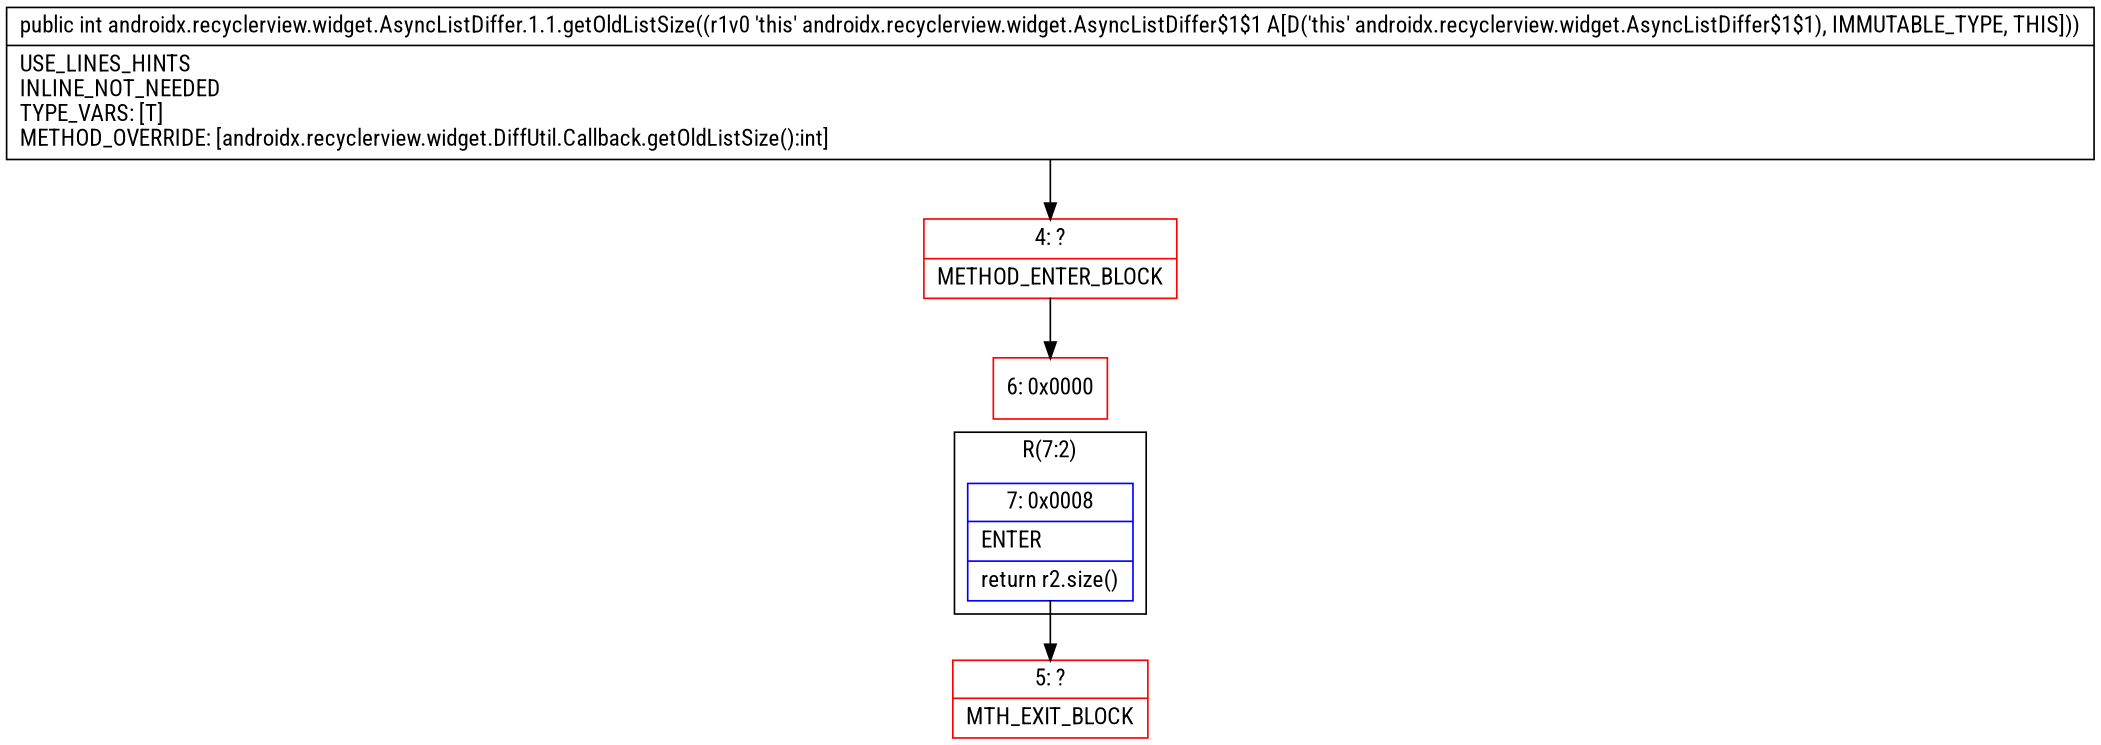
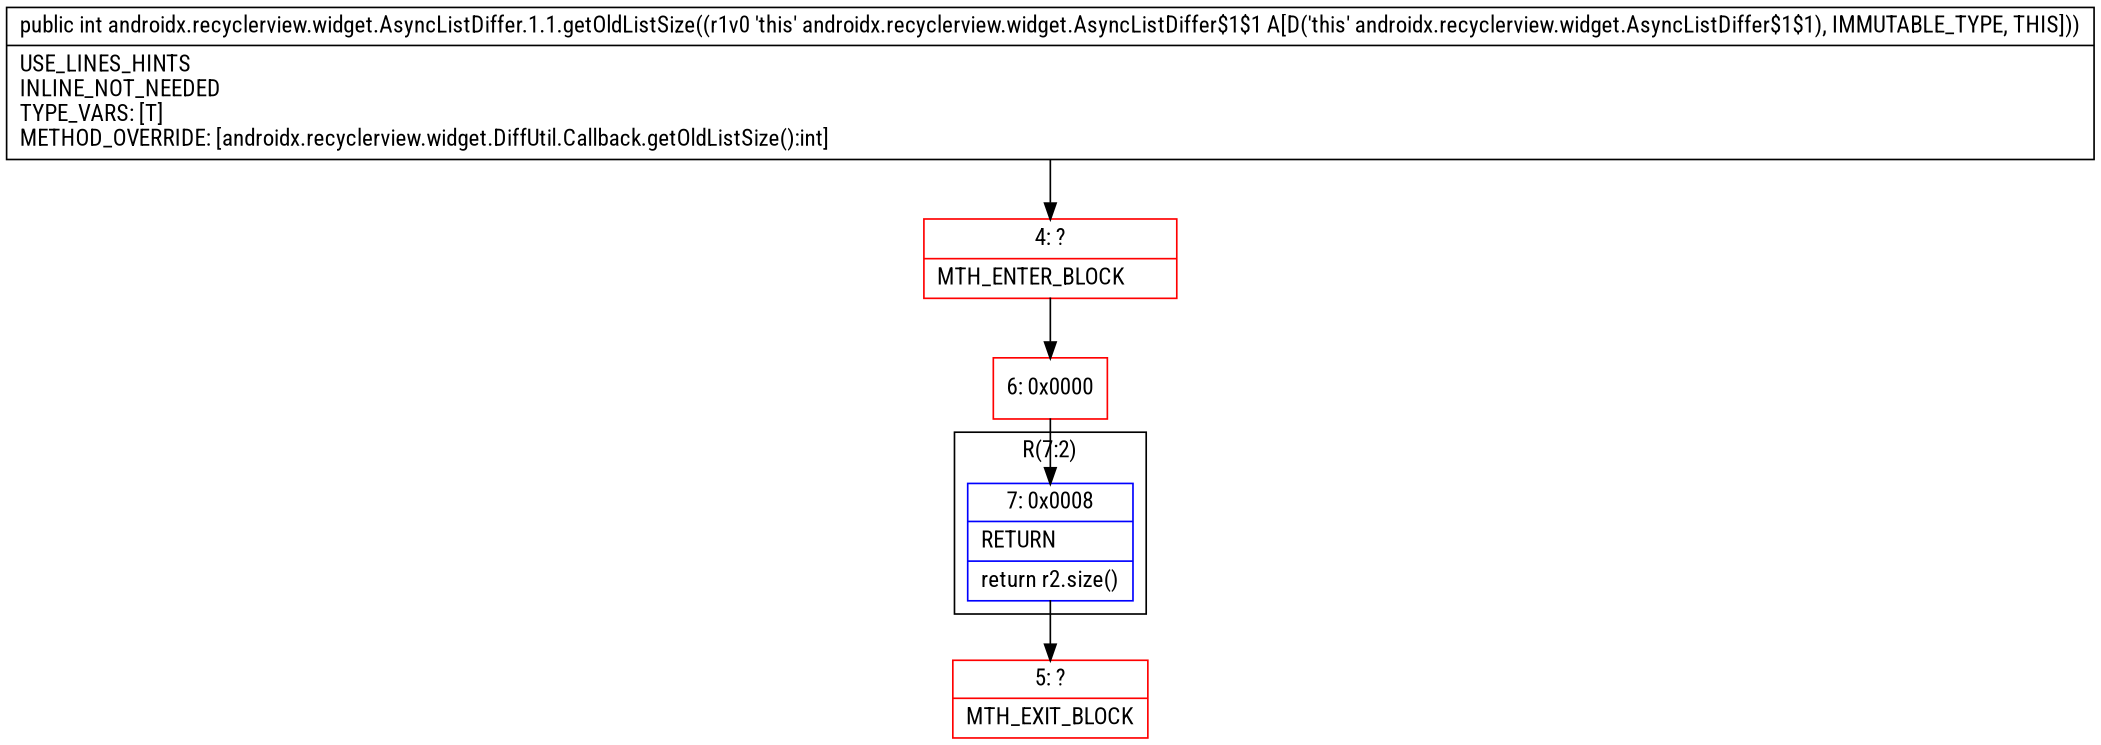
node "4: ?": text "METHOD_ENTER_BLOCK" -> "MTH_ENTER_BLOCK"
edge "6: 0x0000" -> "7: 0x0008": added
node "7: 0x0008": text "ENTER" -> "RETURN"
